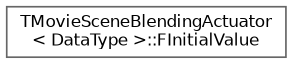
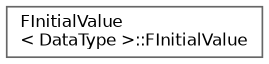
node "TMovieSceneBlendingActuator < DataType >::FInitialValue": label "TMovieSceneBlendingActuator < DataType >::FInitialValue" -> "FInitialValue < DataType >::FInitialValue"
